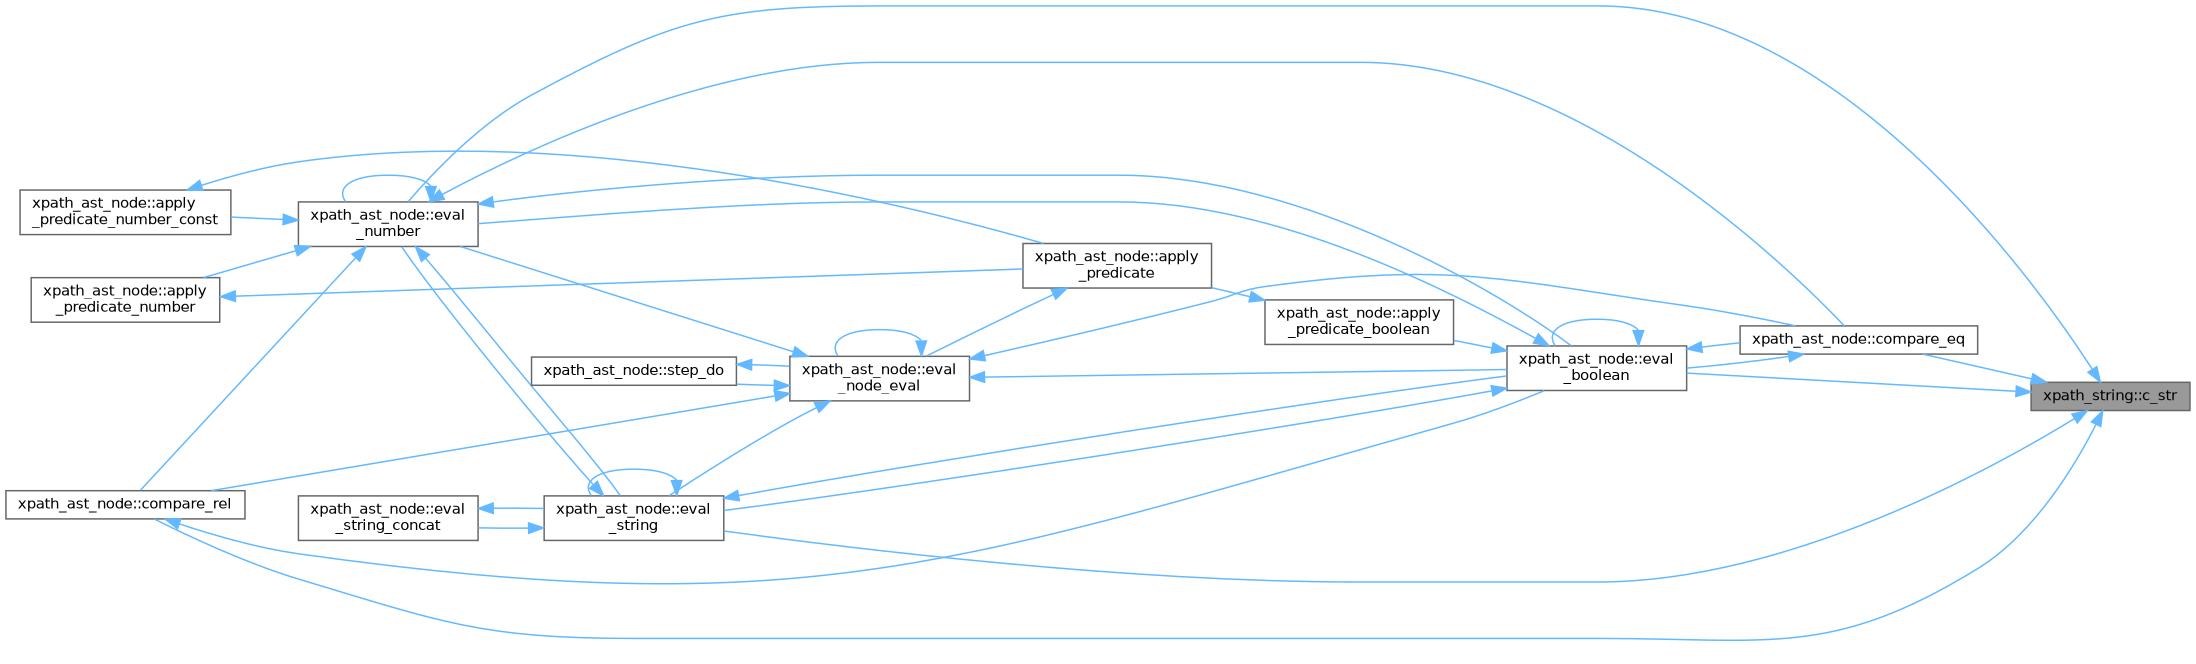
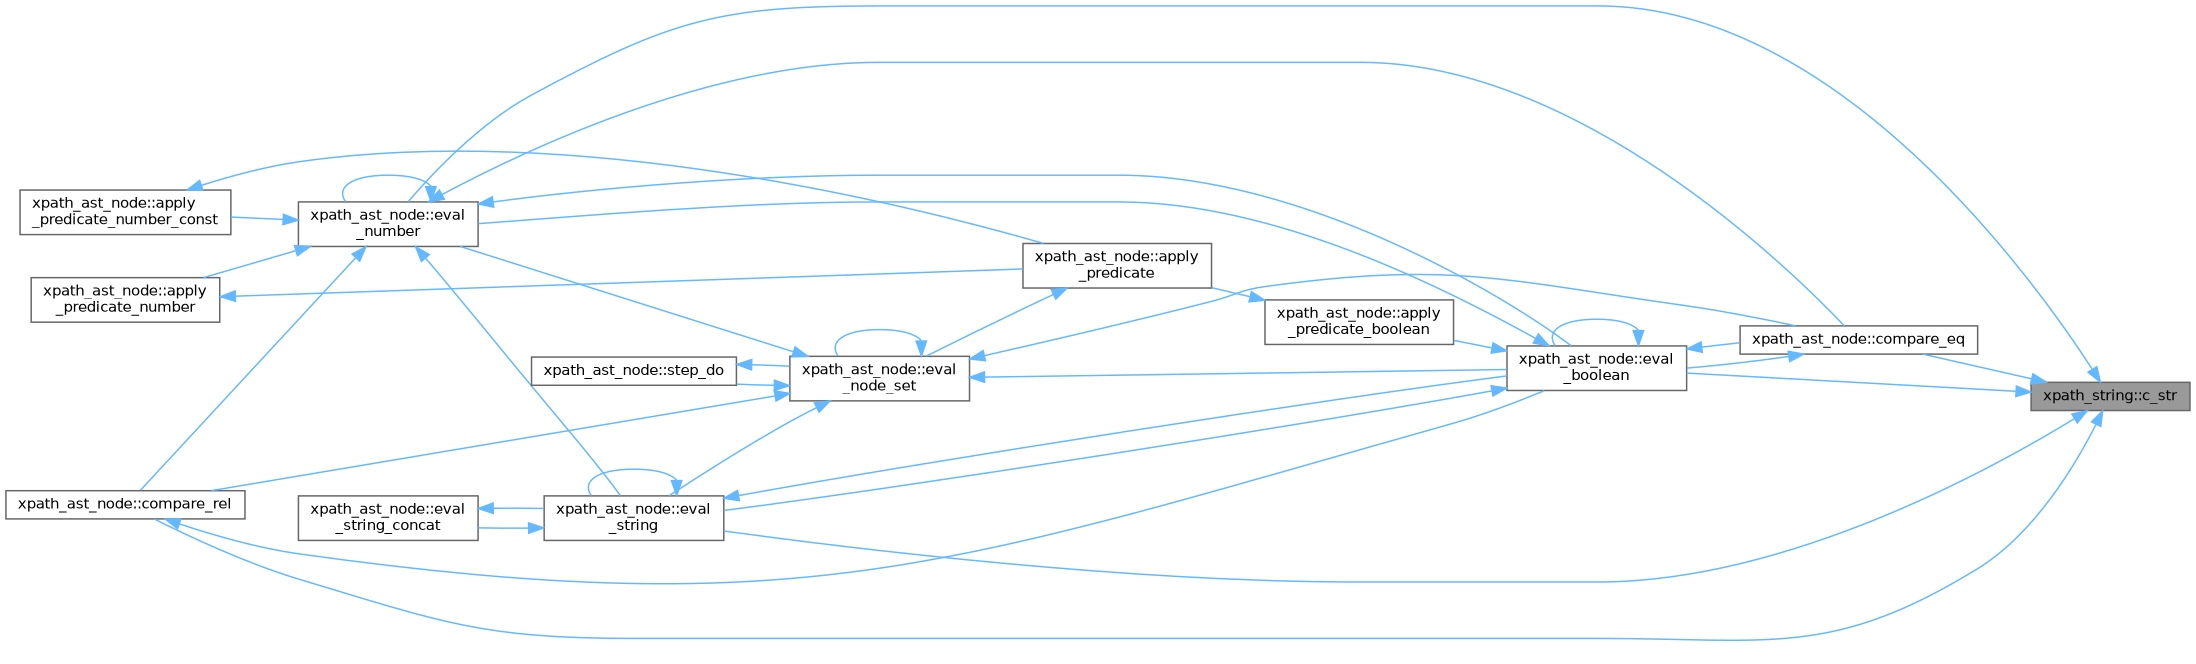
edge "xpath_ast_node::eval _number" -> "xpath_ast_node::eval _string": removed
node "xpath_ast_node::eval _node_eval": label "xpath_ast_node::eval _node_eval" -> "xpath_ast_node::eval _node_set"
